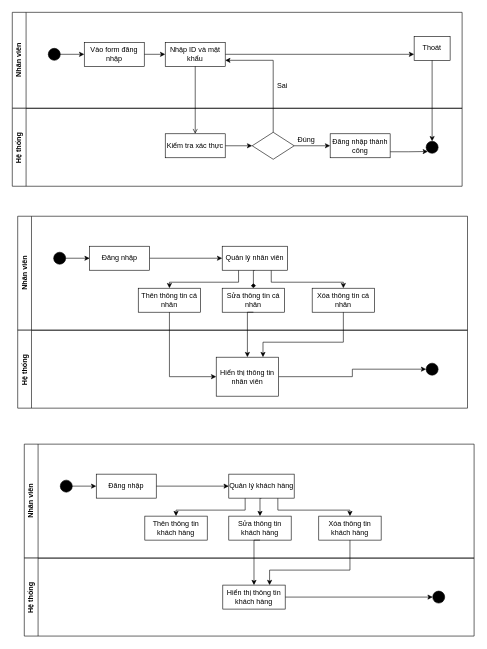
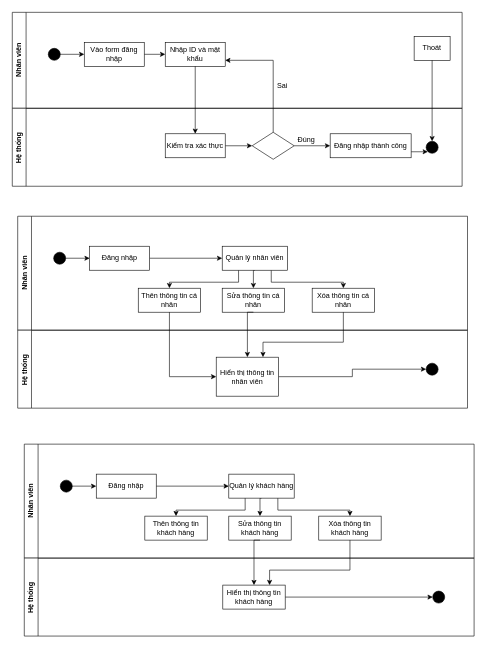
edge "Nhập ID và mật khẩu" -> "Thoát": removed
edge "Nhập ID và mật khẩu" -> "Kiểm tra xác thực": arrowhead open -> classic
node "Đăng nhập thành công": size 60x24 -> 81x24
edge "Quản lý nhân viên" -> "Sửa thông tin cá nhân": arrowhead diamond -> classic
